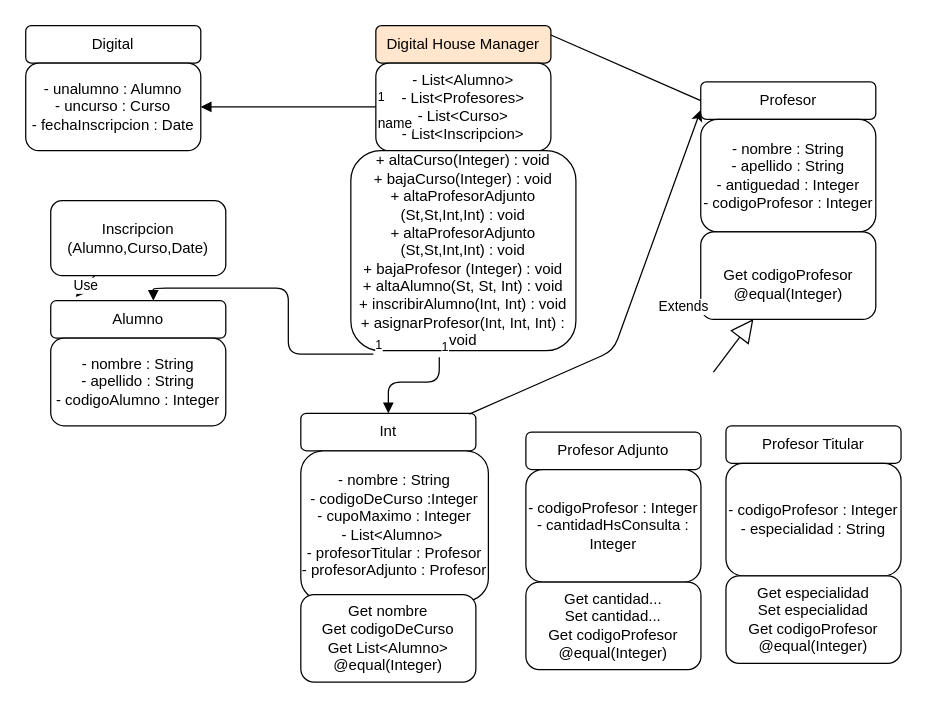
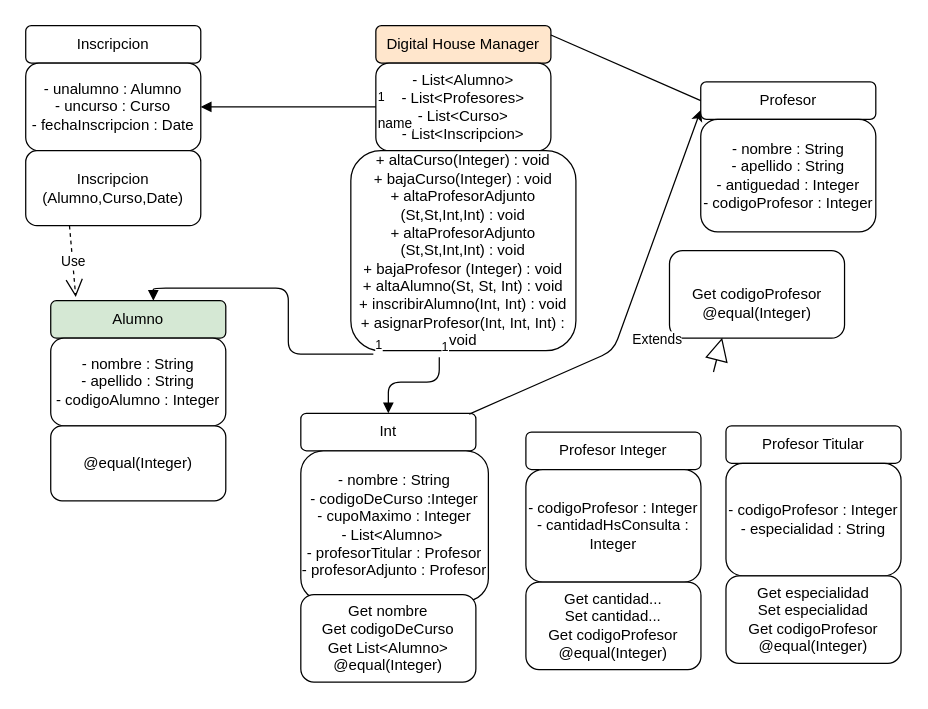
node "Digital": label "Digital" -> "Inscripcion"
node "Inscripcion (Alumno,Curso,Date)": moved (138, 238) -> (113, 188)
node "Get codigoProfesor @equal(Integer)": moved (788, 276) -> (757, 294)
node "Alumno": fillcolor #ffffff -> #d5e8d4
node "Profesor Adjunto": label "Profesor Adjunto" -> "Profesor Integer"
node "@equal(Integer)": added
